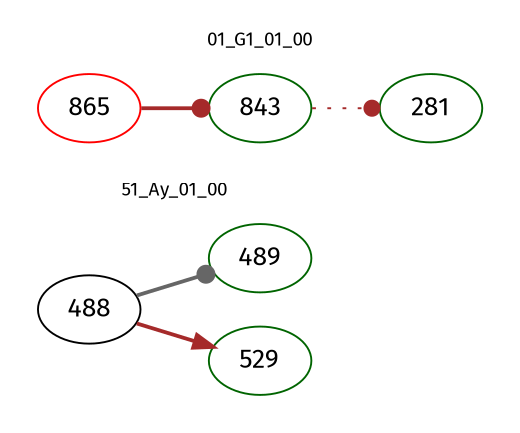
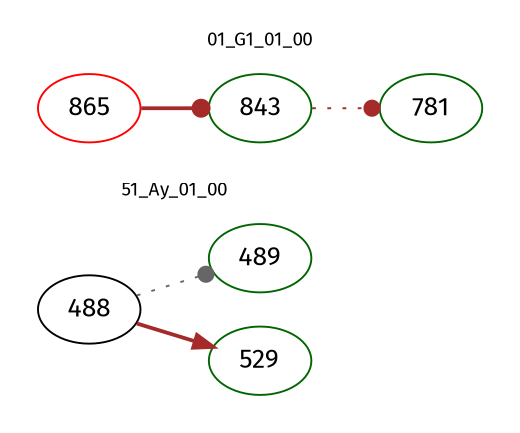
node "281": label "281" -> "781"
edge "488" -> "489": style bold -> dotted
